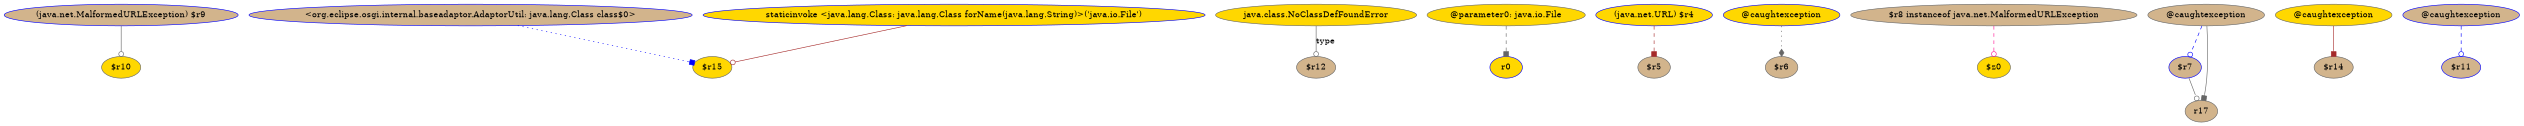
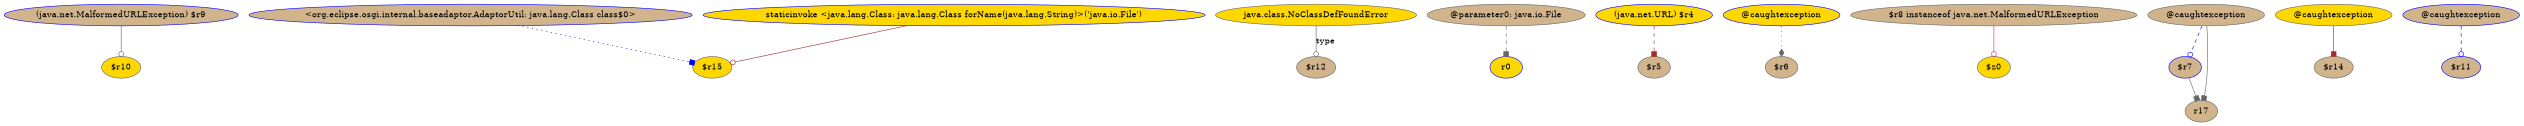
node "@parameter0: java.io.File": fillcolor gold -> tan
edge "$r8 instanceof java.net.MalformedURLException" -> "$z0": style dashed -> solid
edge "$r7" -> "r17": arrowhead odot -> box
